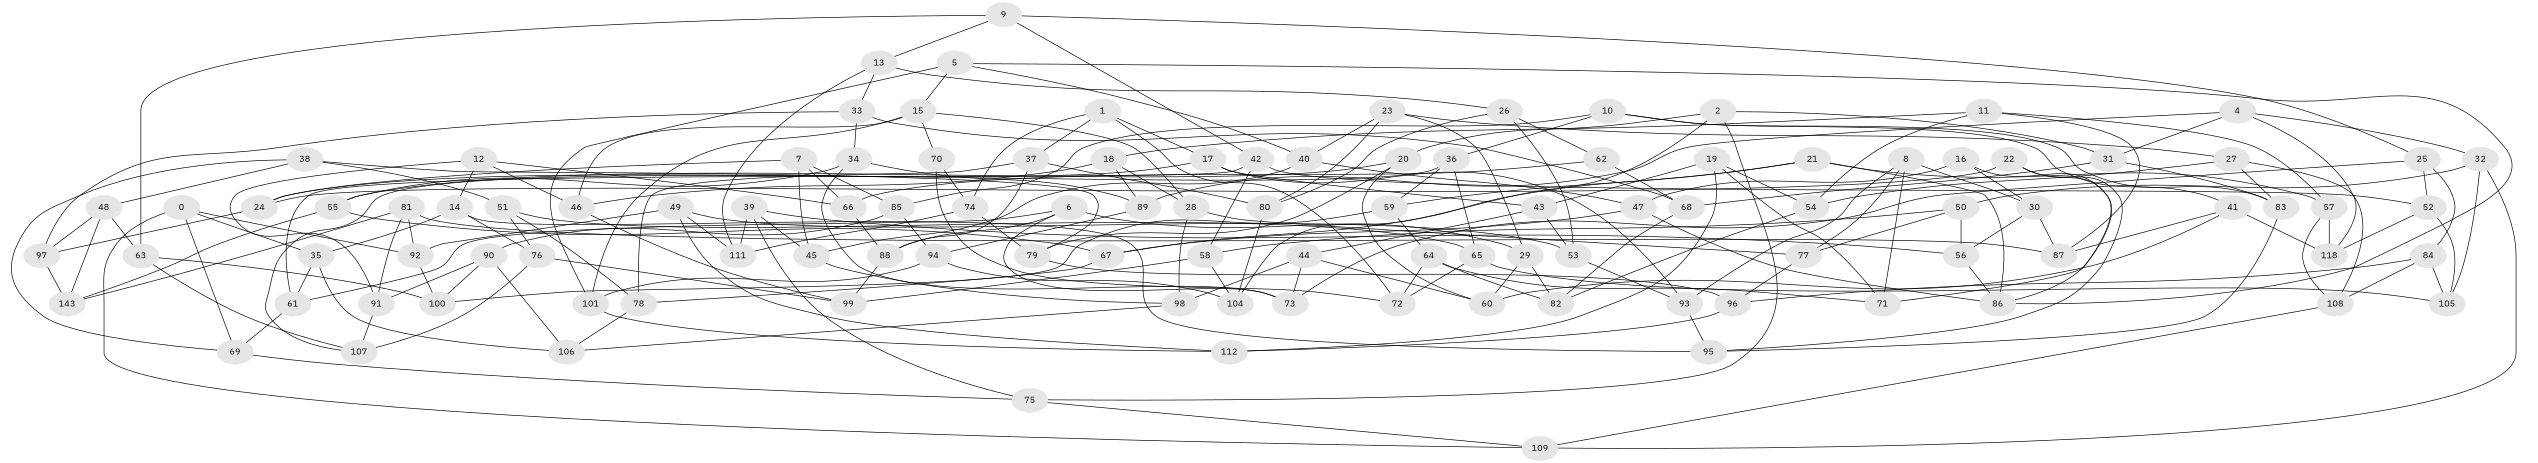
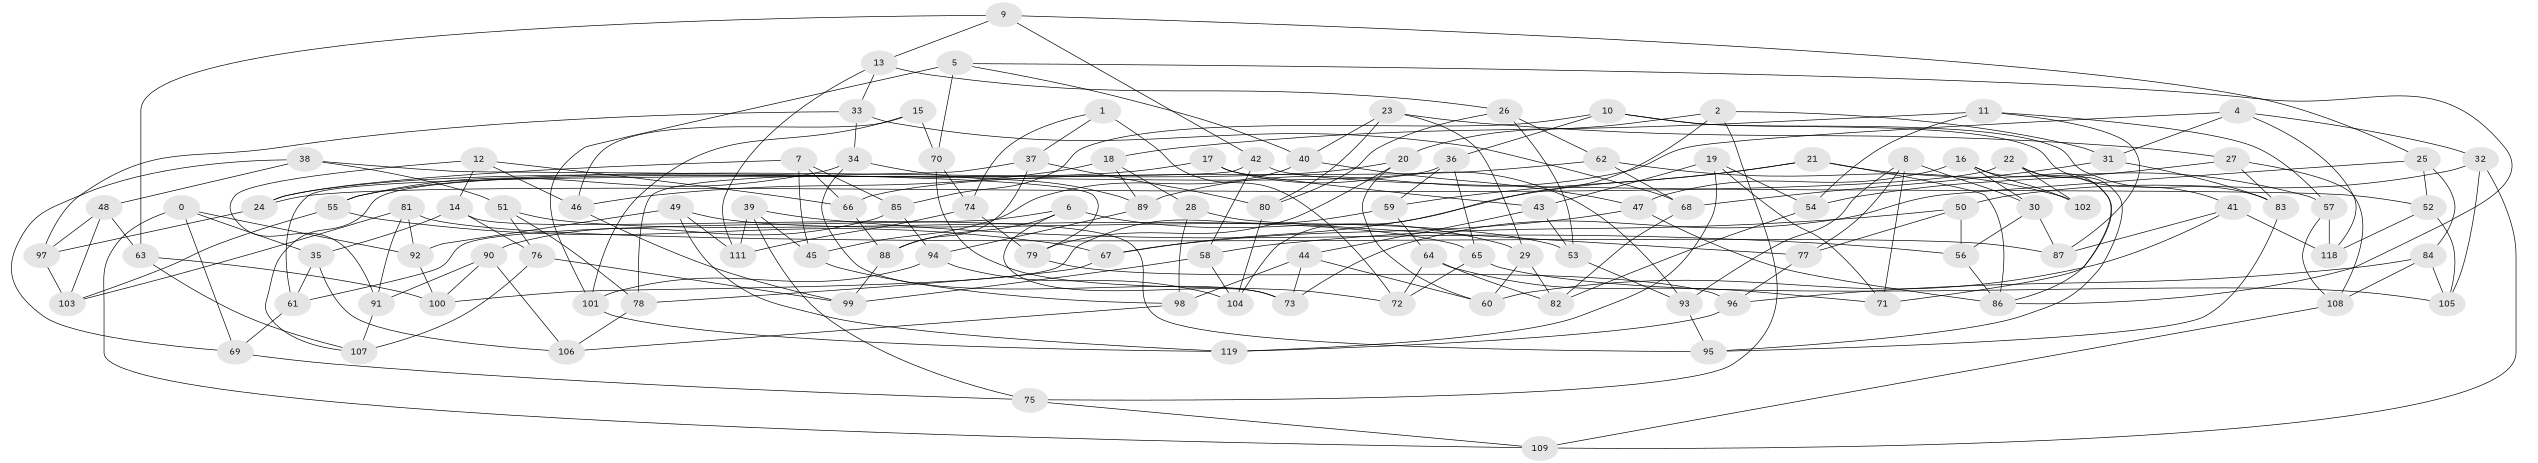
edge "5" -- "15": now "5" -- "70"
edge "15" -- "28": removed
edge "1" -- "17": removed
node "102": added
node "143": label "143" -> "103"
node "112": label "112" -> "119"
